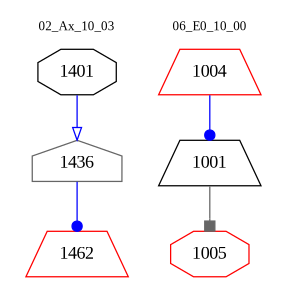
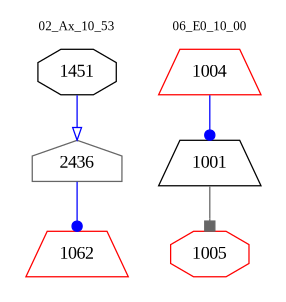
cluster "02_Ax_10_03": label "02_Ax_10_03" -> "02_Ax_10_53"
node "1401": label "1401" -> "1451"
node "1436": label "1436" -> "2436"
node "1462": label "1462" -> "1062"
